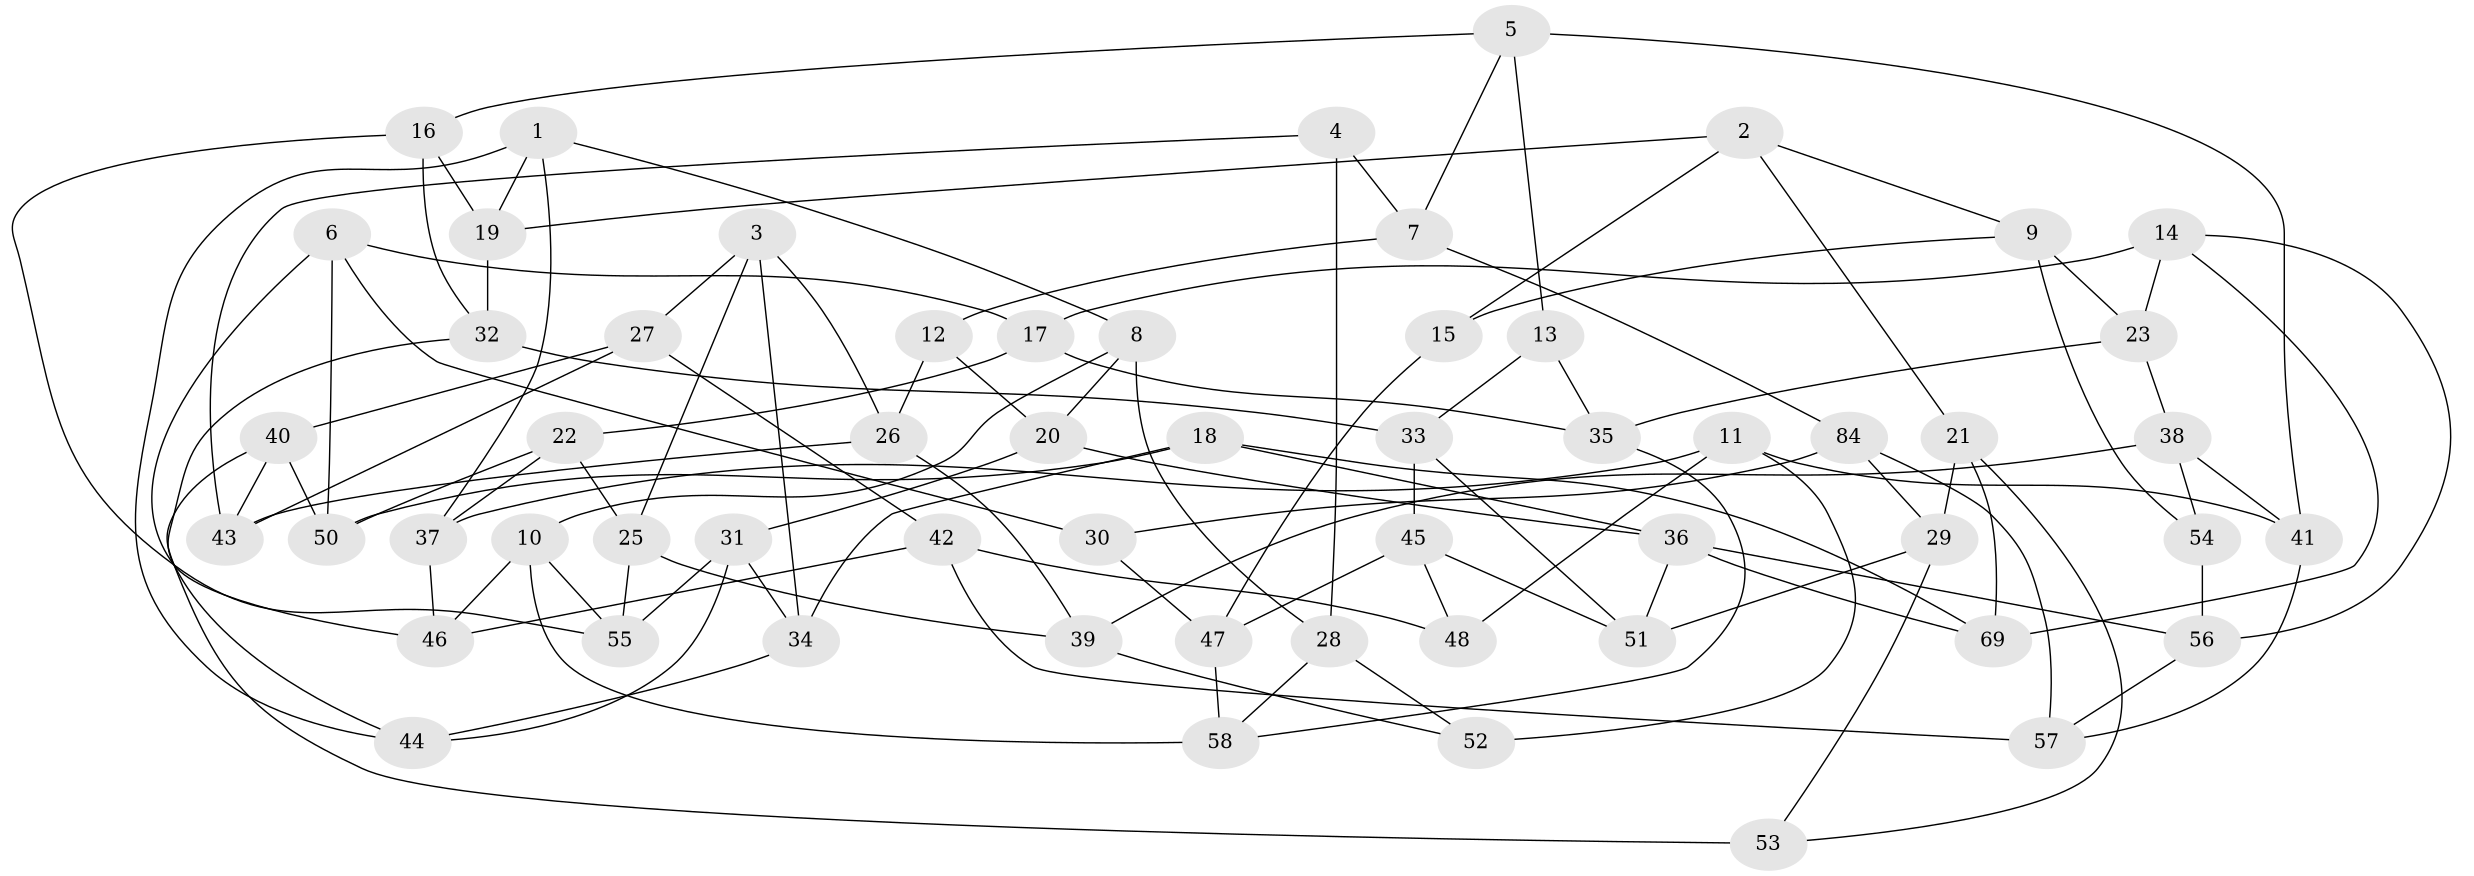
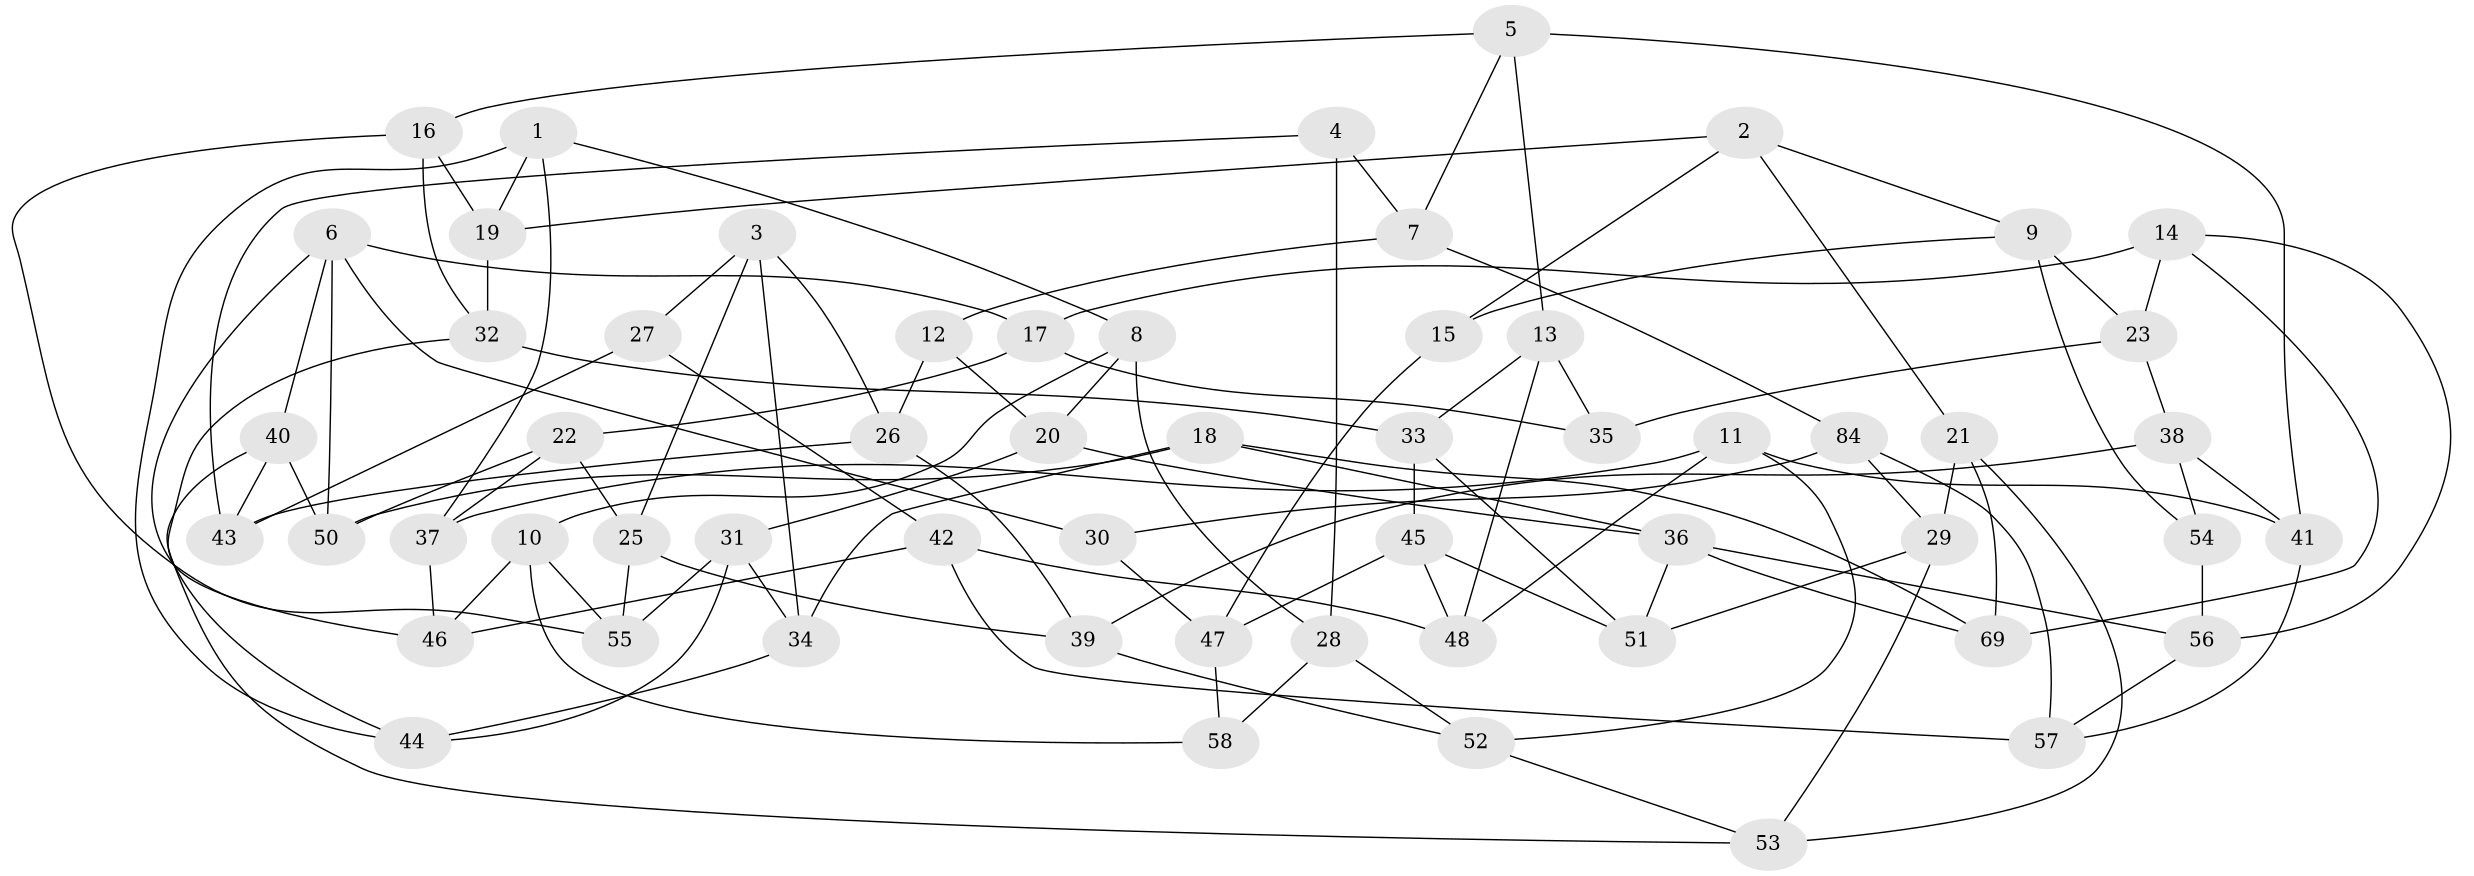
edge "27" -- "40": now "6" -- "40"
edge "13" -- "48": added
edge "35" -- "58": removed
edge "52" -- "53": added
